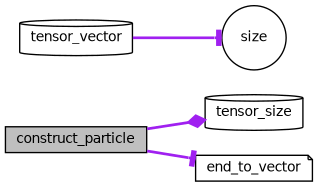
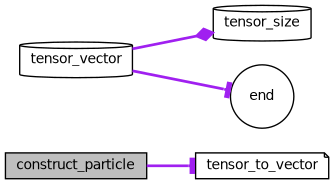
node "size": label "size" -> "end"
edge "construct_particle" -> "tensor_size": now "tensor_vector" -> "tensor_size"
node "end_to_vector": label "end_to_vector" -> "tensor_to_vector"
